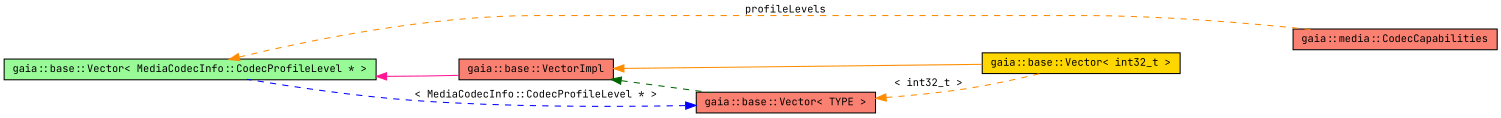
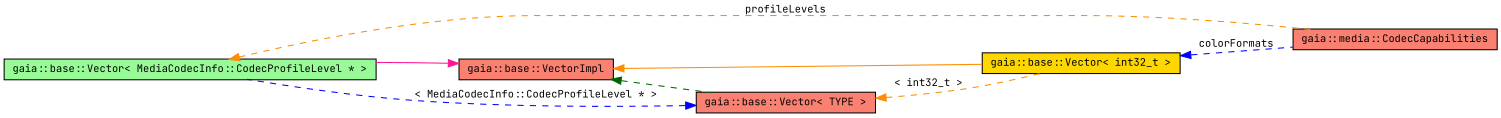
edge "gaia::media::CodecCapabilities" -> "gaia::base::Vector< int32_t >": added, label "colorFormats"
edge "gaia::base::VectorImpl" -> "gaia::base::Vector< MediaCodecInfo::CodecProfileLevel * >": reversed
